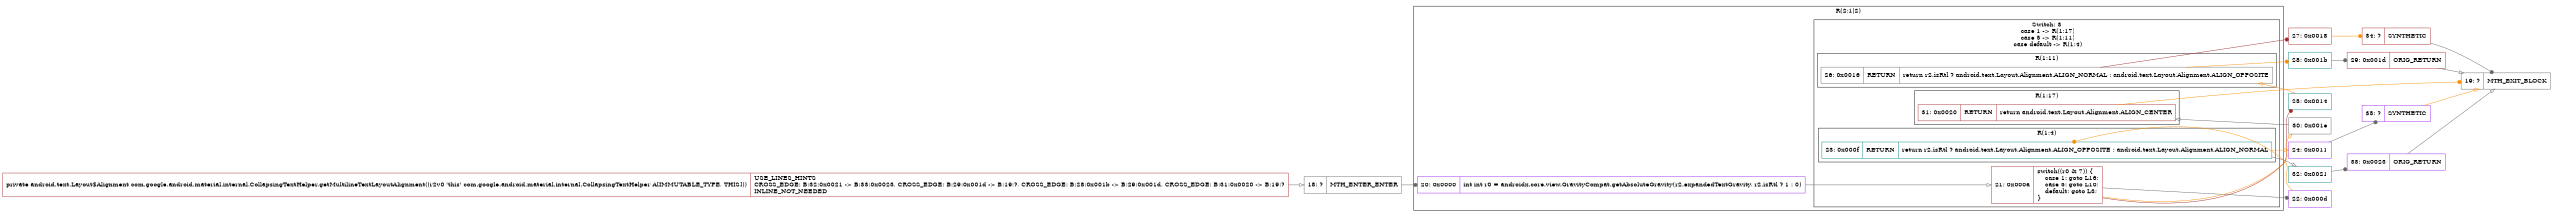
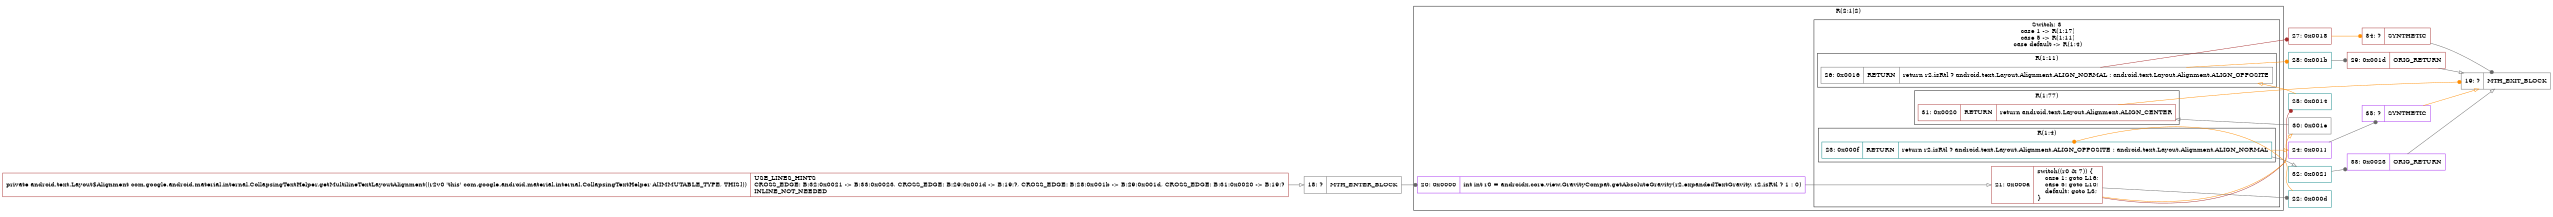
cluster "R(1:17)": label "R(1:17)" -> "R(1:77)"
node "18: ?": text "MTH_ENTER_ENTER" -> "MTH_ENTER_BLOCK"
node "22: 0x000d": color purple -> teal
